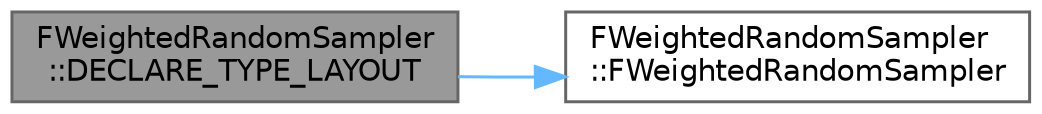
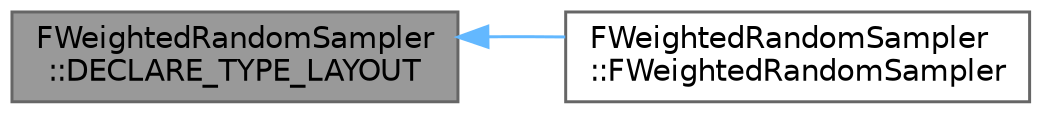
edge "FWeightedRandomSampler ::DECLARE_TYPE_LAYOUT" -> "FWeightedRandomSampler ::FWeightedRandomSampler": reversed
